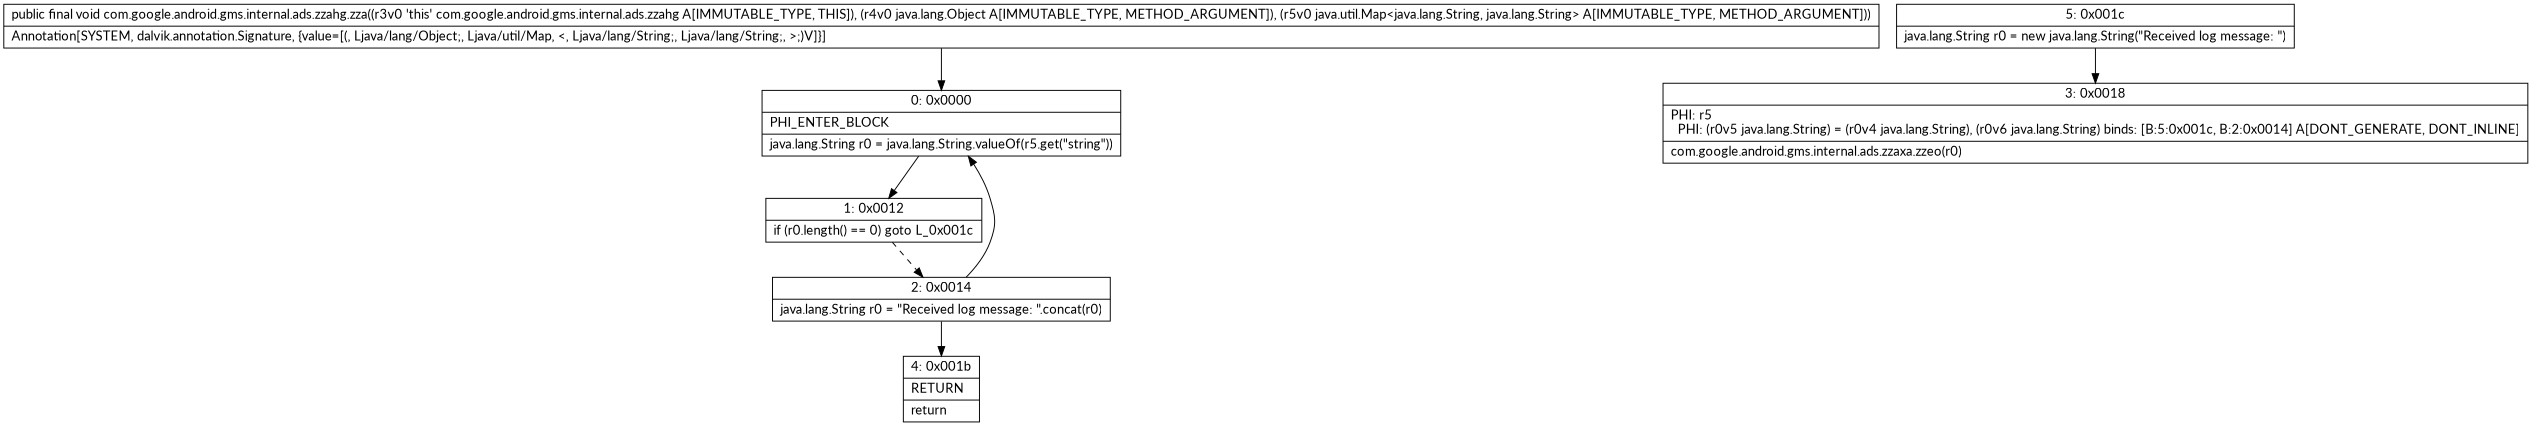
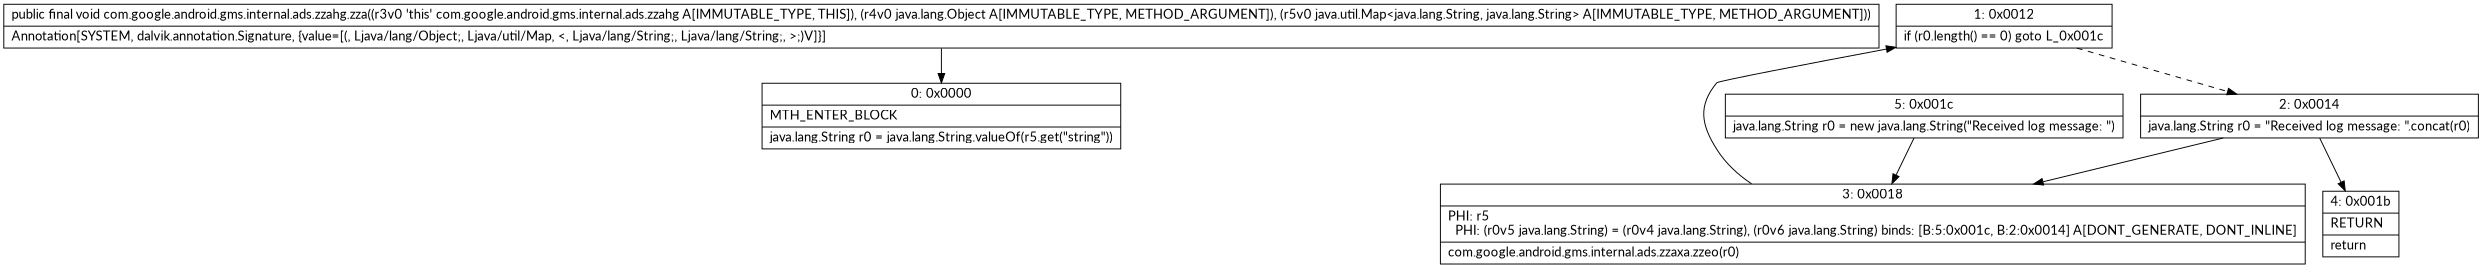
node "0: 0x0000": text "PHI_ENTER_BLOCK" -> "MTH_ENTER_BLOCK"
edge "0: 0x0000" -> "1: 0x0012": now "3: 0x0018" -> "1: 0x0012"
edge "2: 0x0014" -> "0: 0x0000": now "2: 0x0014" -> "3: 0x0018"
